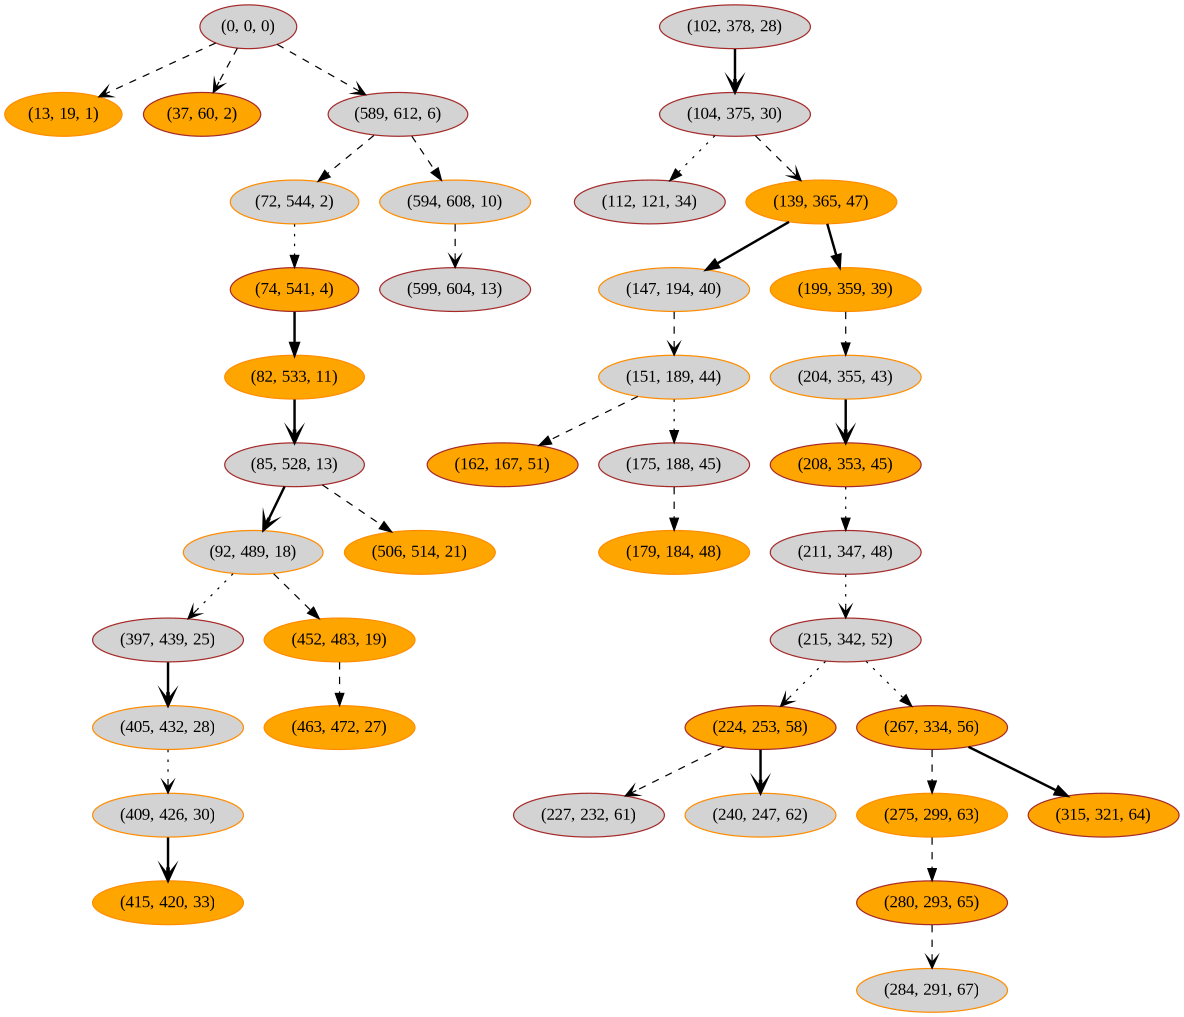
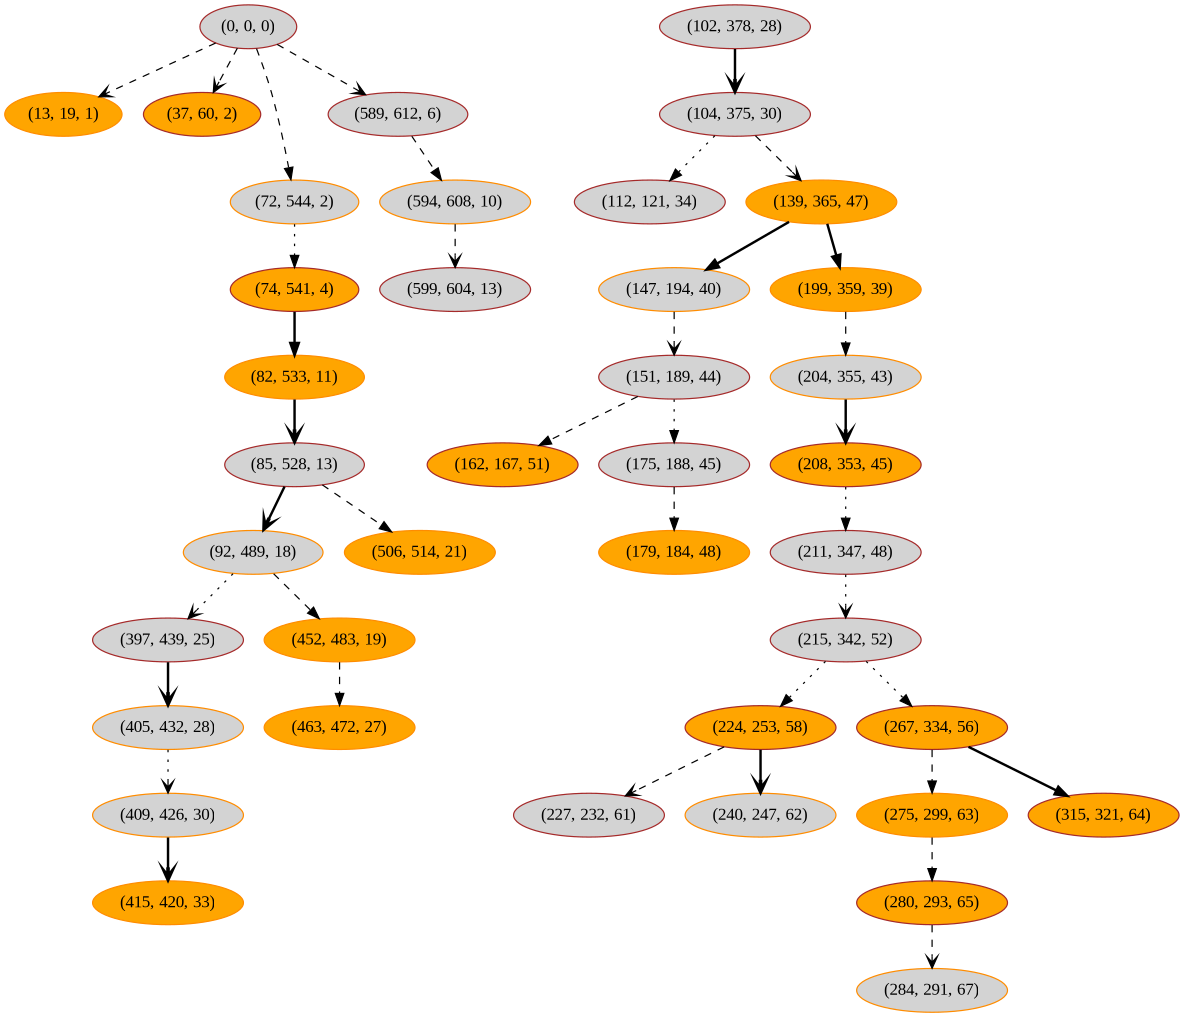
edge "(589, 612, 6)" -> "(72, 544, 2)": now "(0, 0, 0)" -> "(72, 544, 2)"
node "(151, 189, 44)": color darkorange -> brown
edge "(215, 342, 52)" -> "(224, 253, 58)": arrowhead vee -> normal
